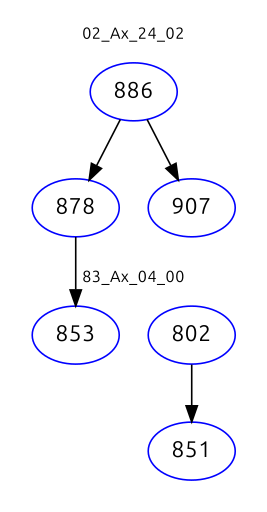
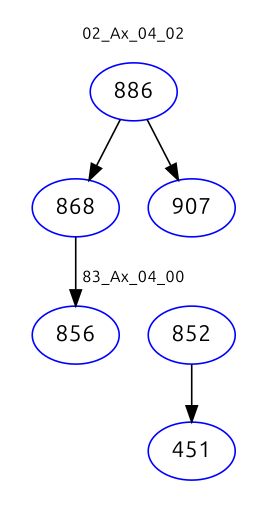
cluster "02_Ax_24_02": label "02_Ax_24_02" -> "02_Ax_04_02"
node "878": label "878" -> "868"
node "853": label "853" -> "856"
node "802": label "802" -> "852"
node "851": label "851" -> "451"
